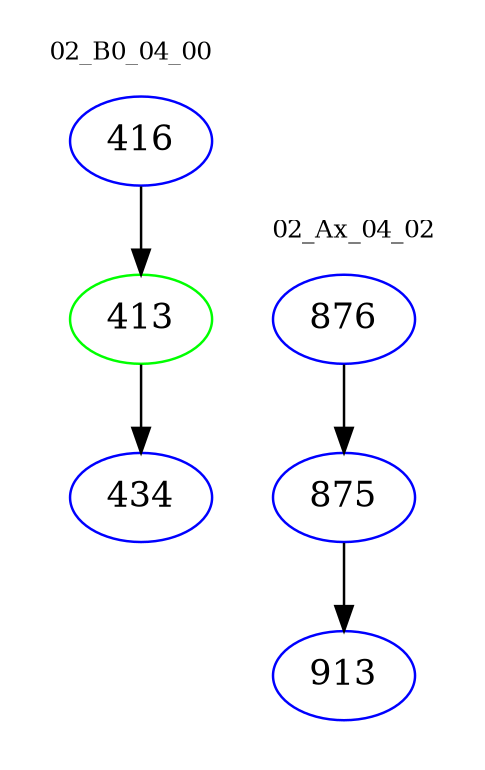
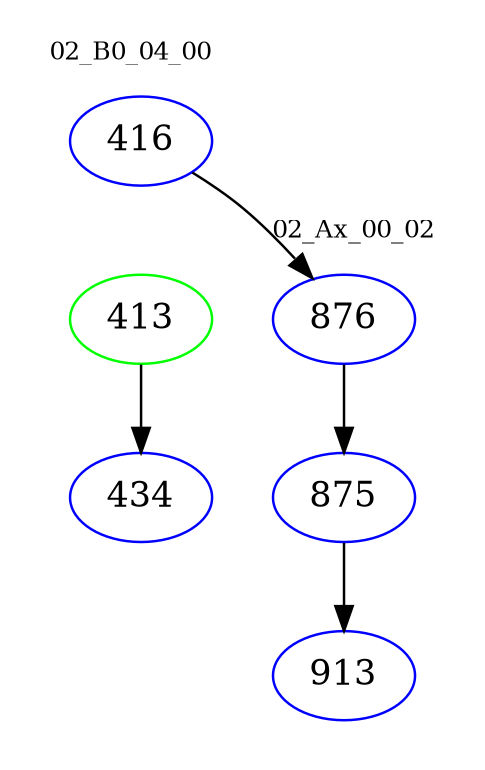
edge "416" -> "413": now "416" -> "876"
cluster "02_Ax_04_02": label "02_Ax_04_02" -> "02_Ax_00_02"
